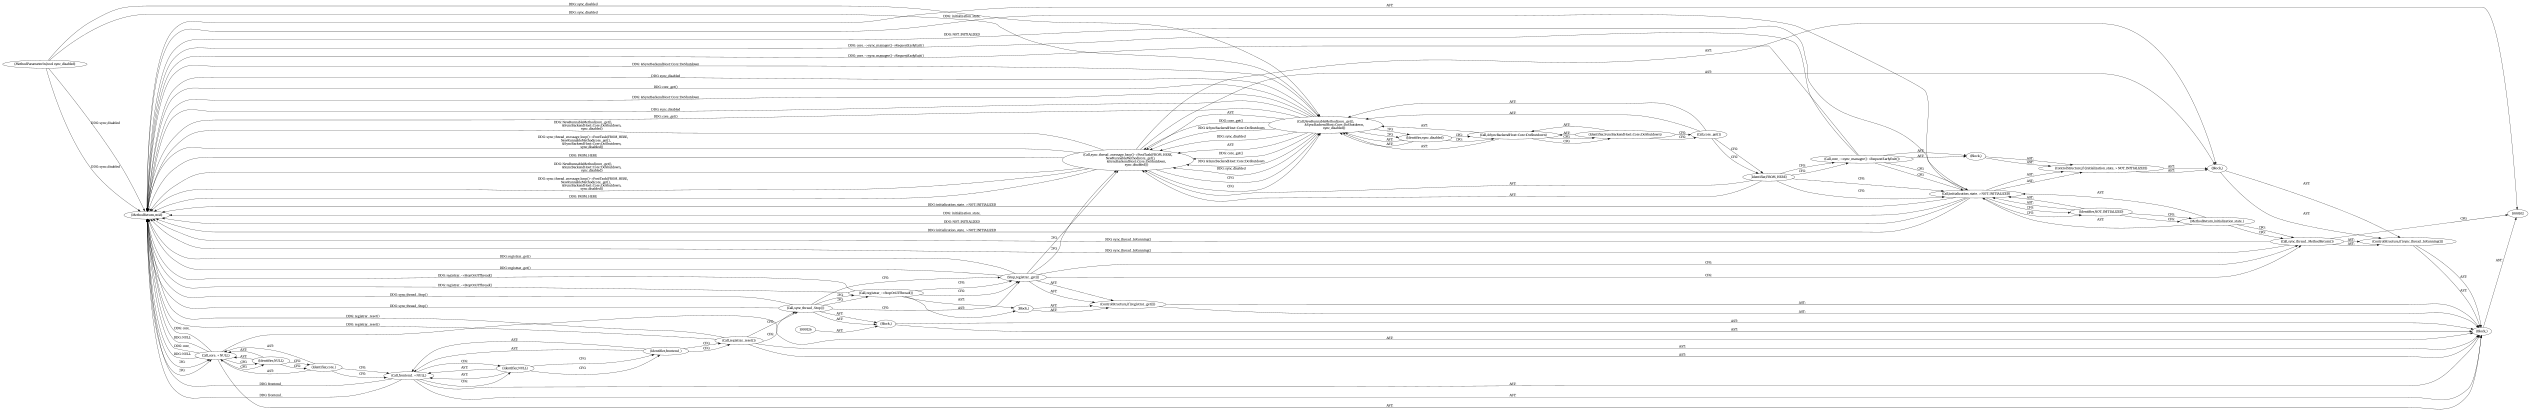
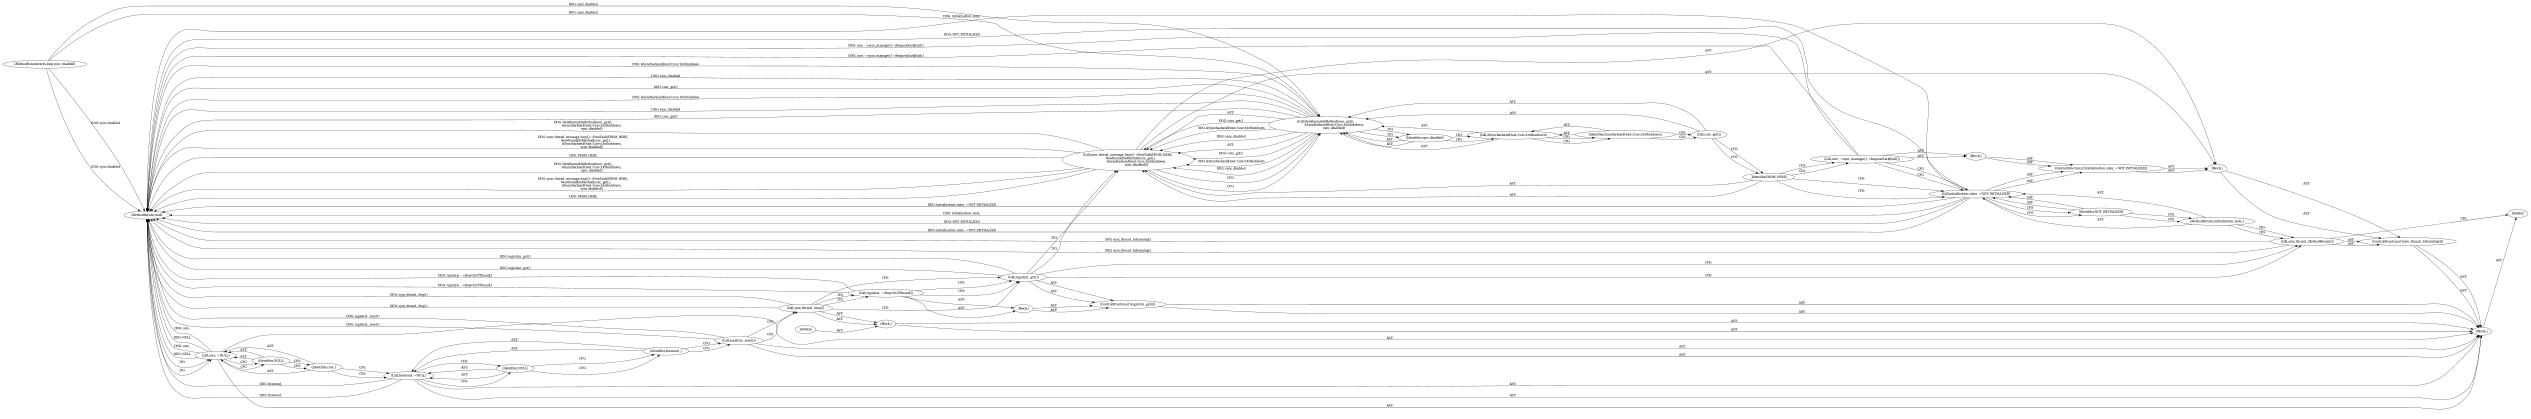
edge "(MethodReturn,void)" -> "1000102": removed, label "AST:"
node "(MethodParameterIn,bool sync_disabled)": label "(MethodParameterIn,bool sync_disabled)" -> "(MethodParameterIn,loop sync_disabled)"
node "(Stop,registrar_.get())": label "(Stop,registrar_.get())" -> "(Call,registrar_.get())"
